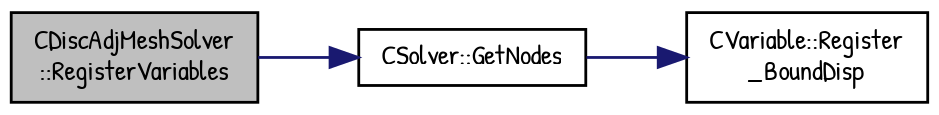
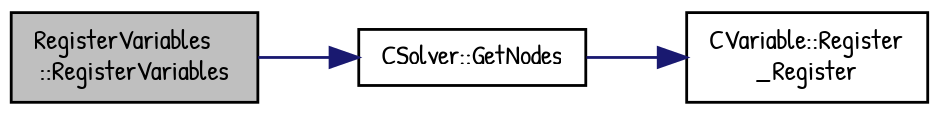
node "CDiscAdjMeshSolver ::RegisterVariables": label "CDiscAdjMeshSolver ::RegisterVariables" -> "RegisterVariables ::RegisterVariables"
node "CVariable::Register _BoundDisp": label "CVariable::Register _BoundDisp" -> "CVariable::Register _Register"
